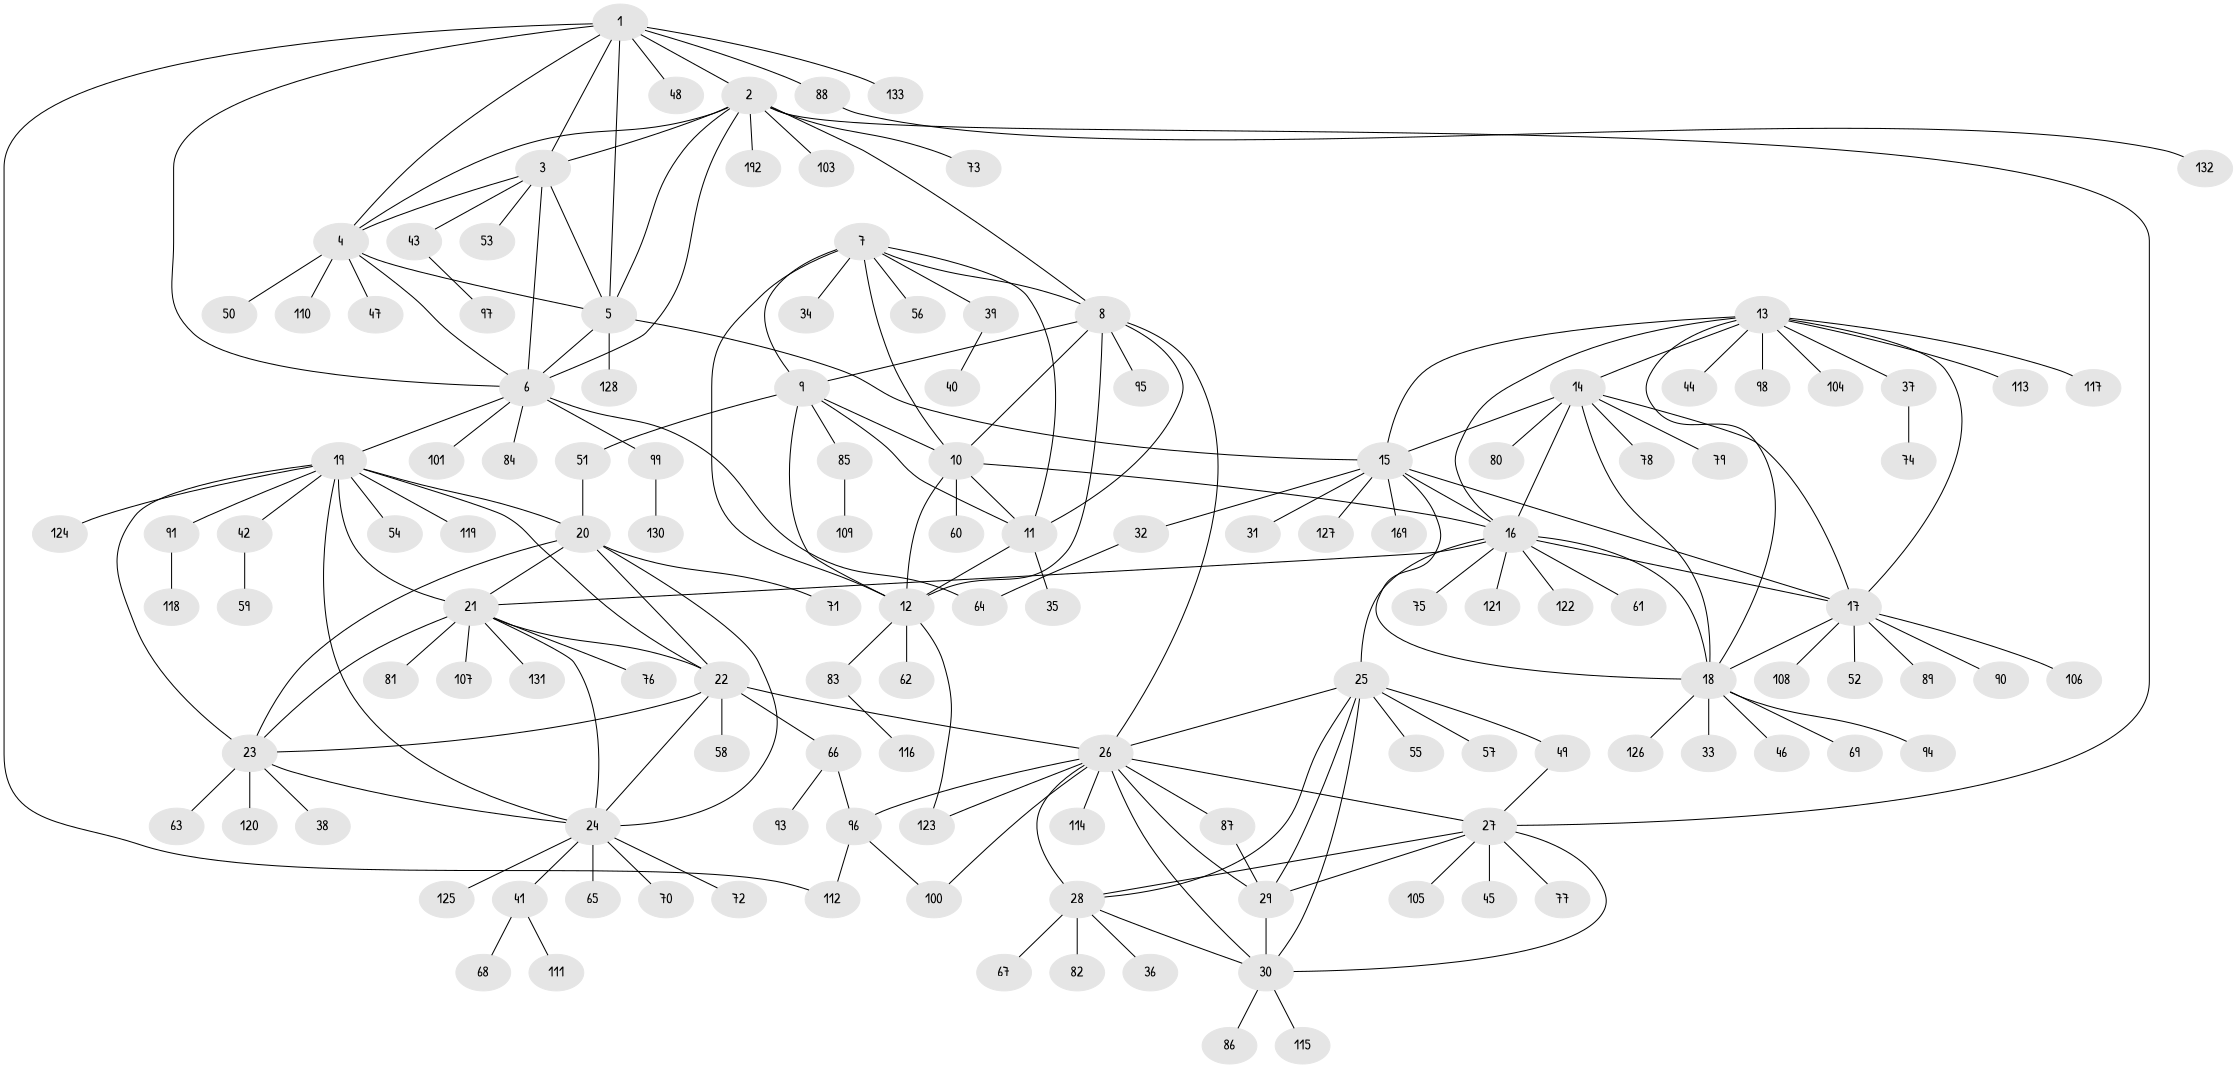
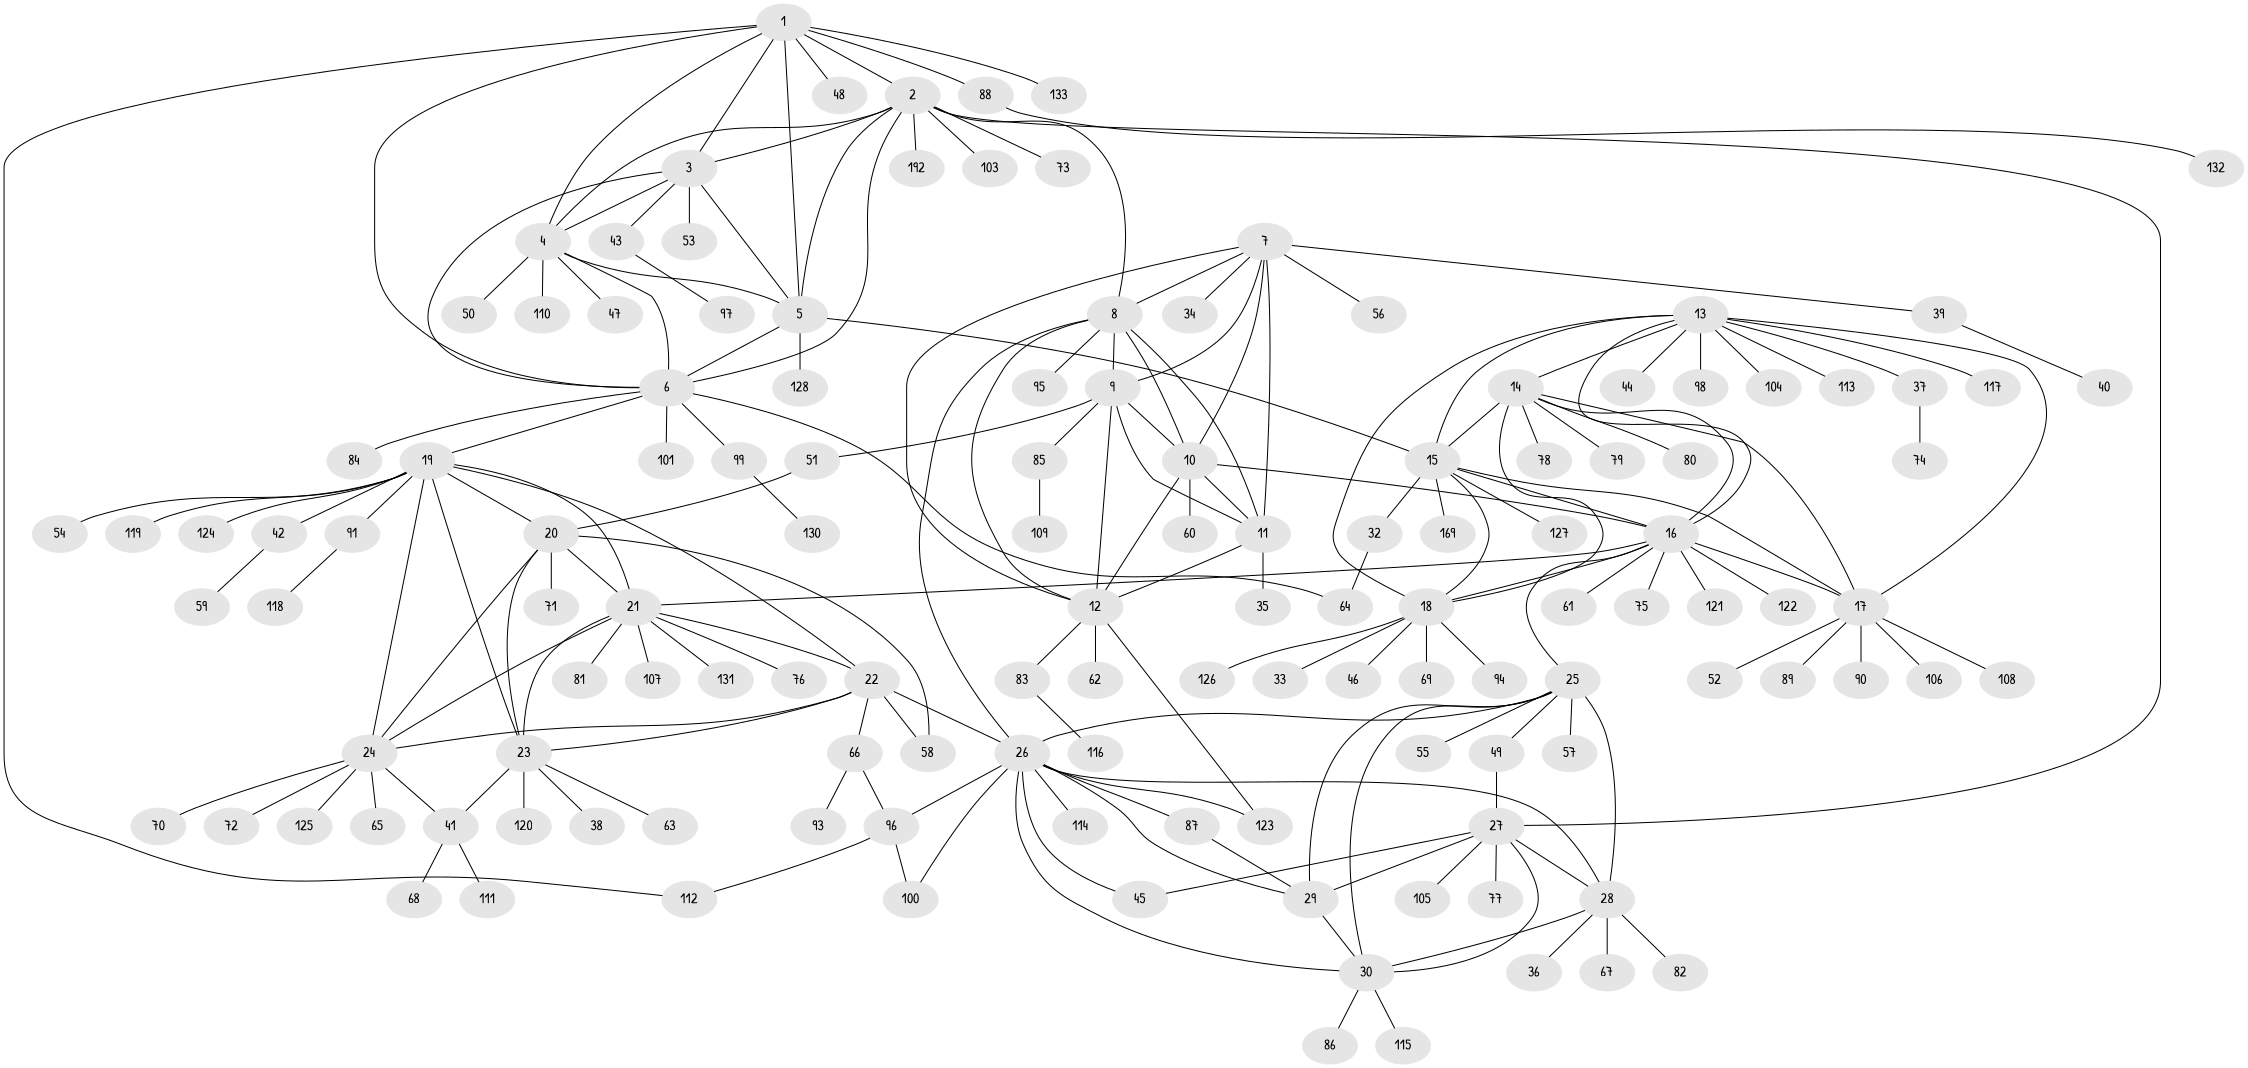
node "31": removed
edge "20" -- "22": now "20" -- "58"
edge "17" -- "18": removed
edge "26" -- "27": now "26" -- "45"
edge "23" -- "24": now "23" -- "41"
